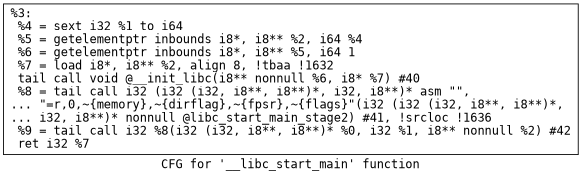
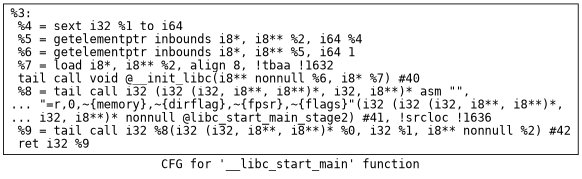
node "%3:": text "ret i32 %7" -> "ret i32 %9"
